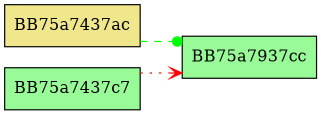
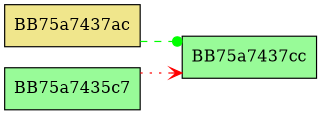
node "BB75a7937cc": label "BB75a7937cc" -> "BB75a7437cc"
node "BB75a7437c7": label "BB75a7437c7" -> "BB75a7435c7"
